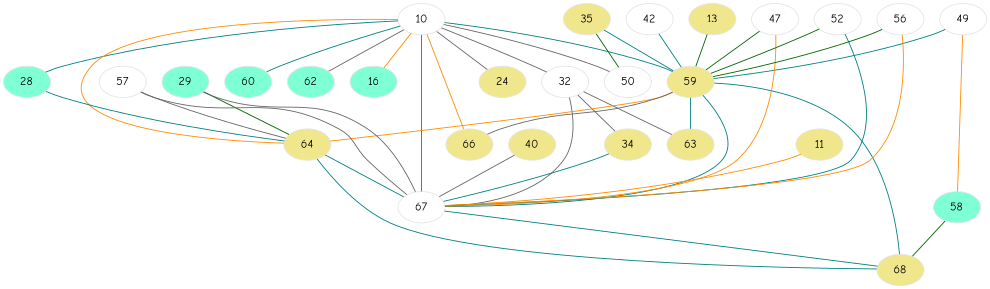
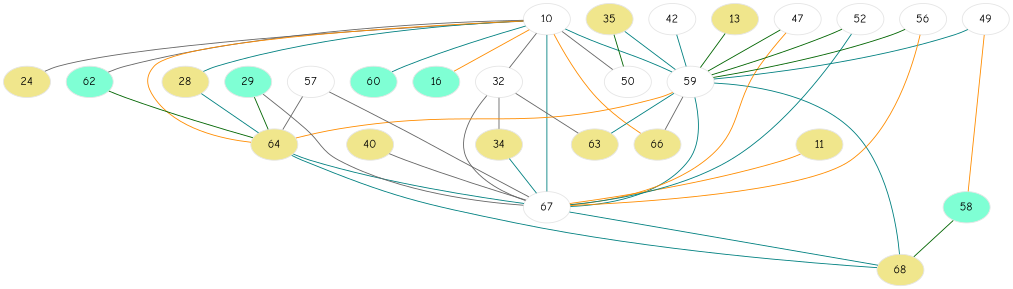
node "28": fillcolor aquamarine -> khaki
node "59": fillcolor khaki -> white
edge "62" -- "64": added
